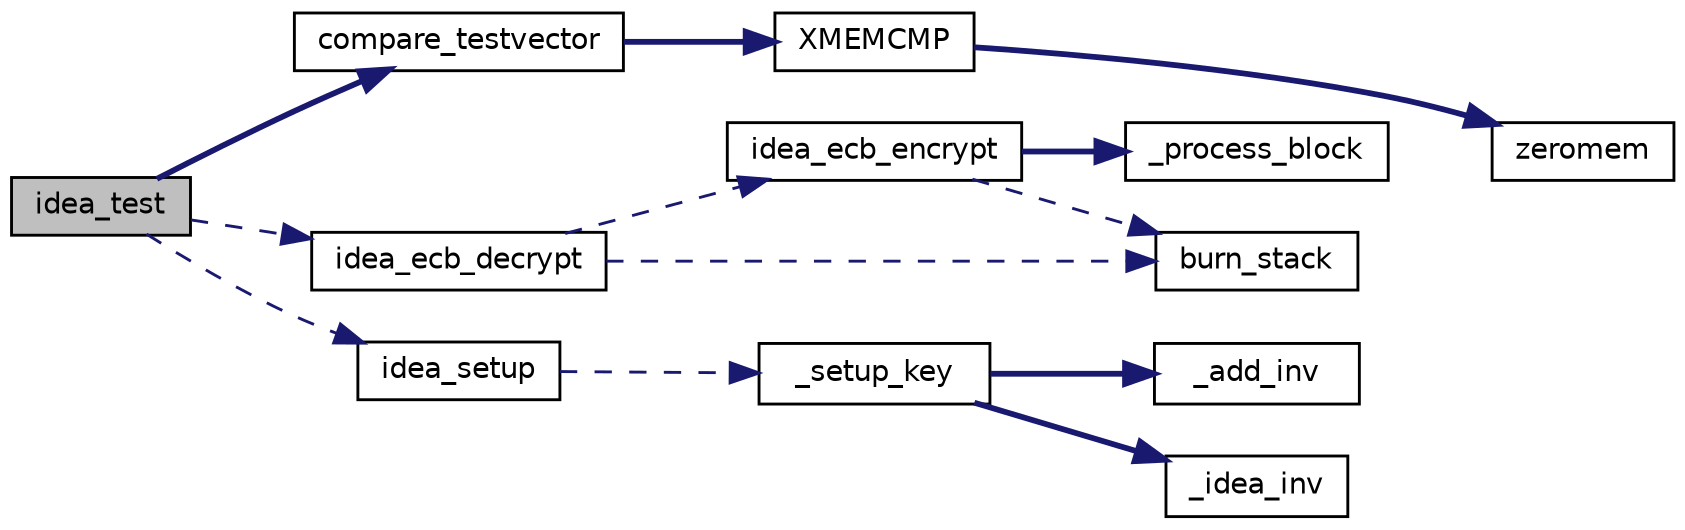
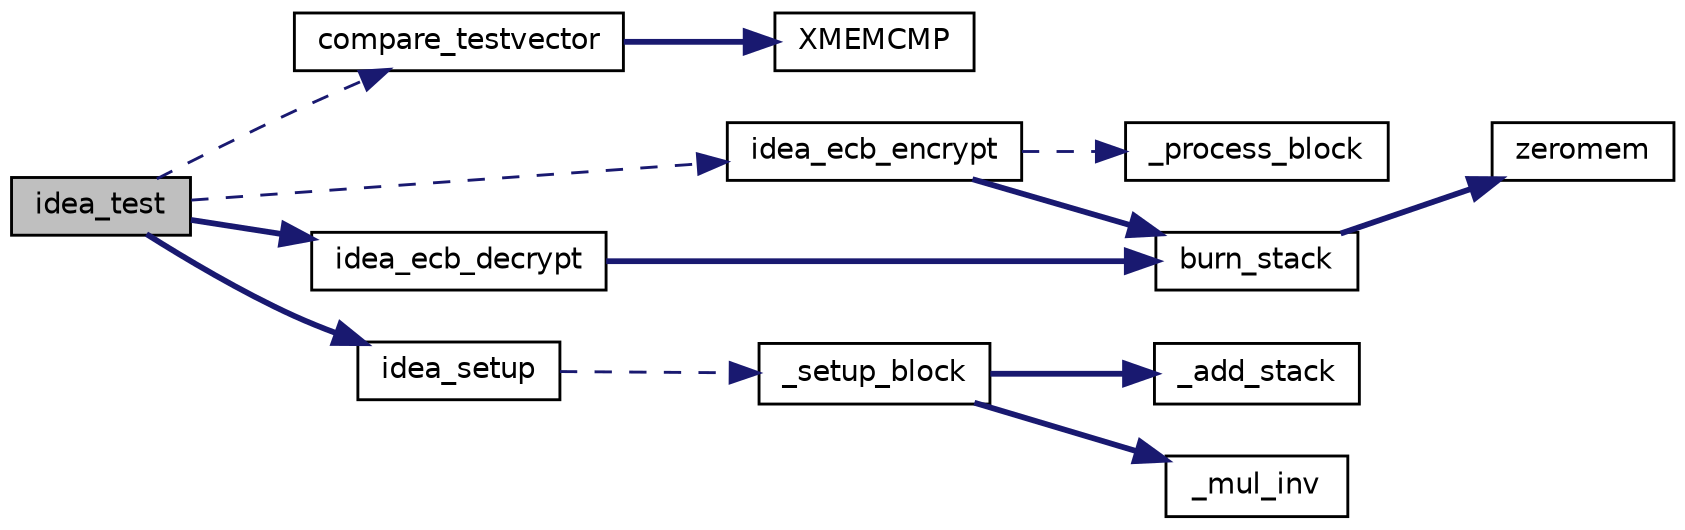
edge "XMEMCMP" -> "zeromem": now "burn_stack" -> "zeromem"
edge "idea_test" -> "compare_testvector": style bold -> dashed
edge "idea_ecb_encrypt" -> "_process_block": style bold -> dashed
edge "idea_ecb_encrypt" -> "burn_stack": style dashed -> bold
edge "idea_ecb_decrypt" -> "idea_ecb_encrypt": now "idea_test" -> "idea_ecb_encrypt"
edge "idea_test" -> "idea_ecb_decrypt": style dashed -> bold
edge "idea_ecb_decrypt" -> "burn_stack": style dashed -> bold
edge "idea_test" -> "idea_setup": style dashed -> bold
node "_setup_key": label "_setup_key" -> "_setup_block"
node "_add_inv": label "_add_inv" -> "_add_stack"
node "_idea_inv": label "_idea_inv" -> "_mul_inv"
